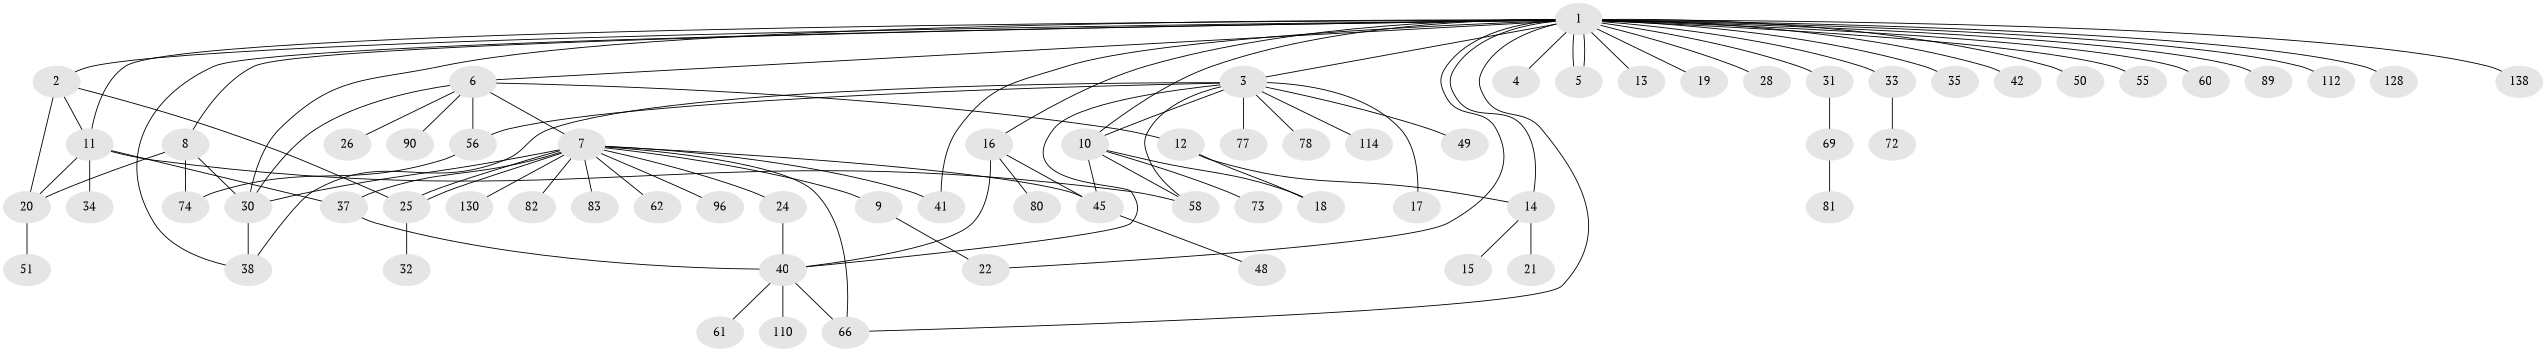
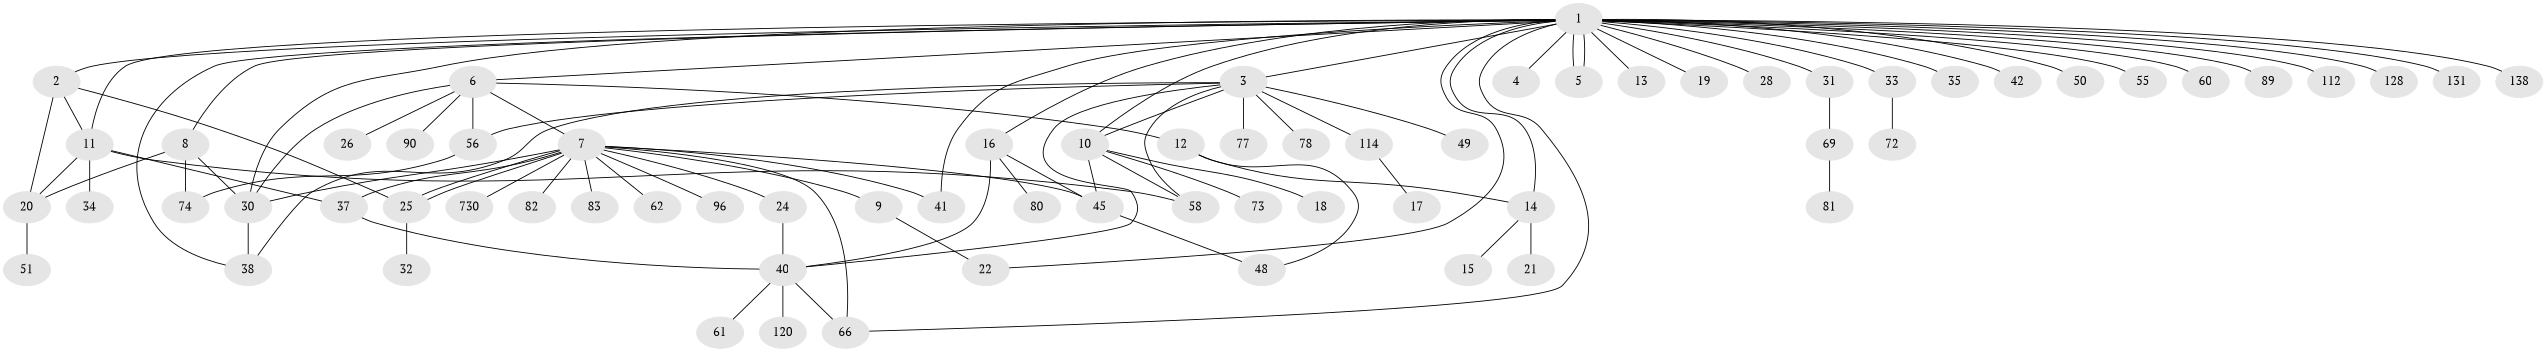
node "131": added
edge "3" -- "17": now "114" -- "17"
edge "12" -- "18": now "12" -- "48"
node "130": label "130" -> "730"
node "110": label "110" -> "120"
